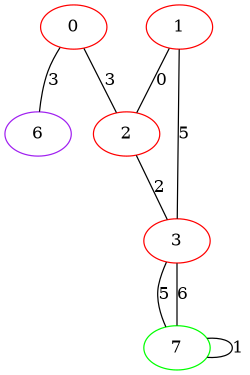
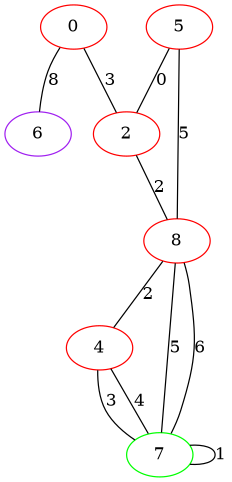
node "1": label "1" -> "5"
edge "0" -- "6": label "3" -> "8"
node "3": label "3" -> "8"
node "4": added
